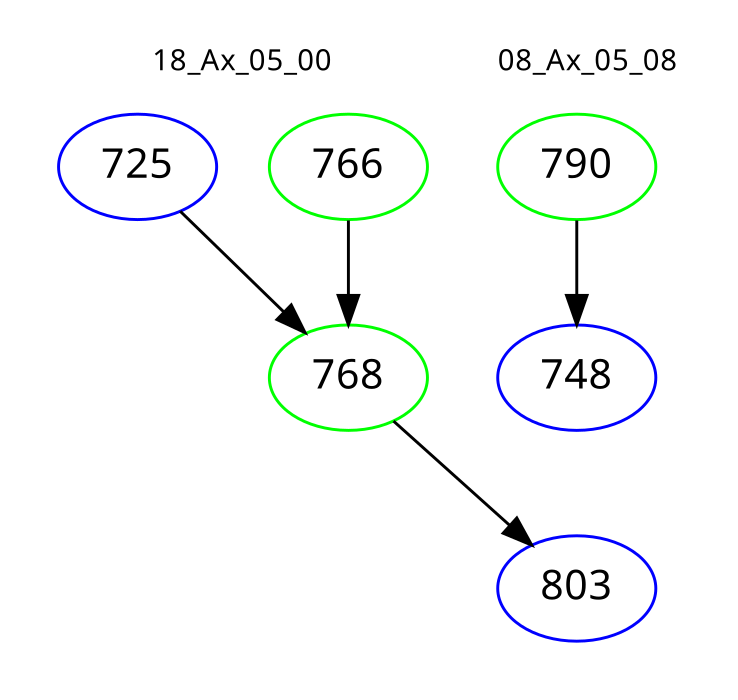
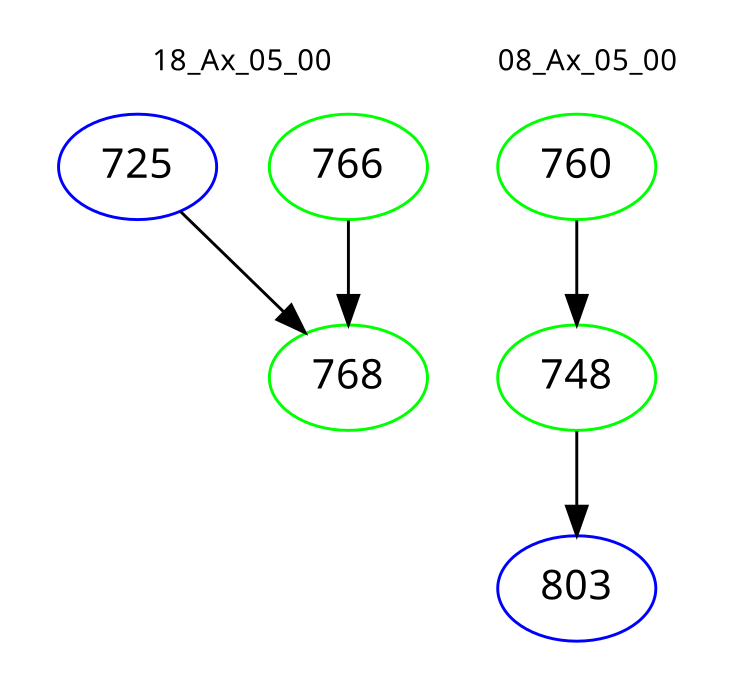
cluster "08_Ax_05_08": label "08_Ax_05_08" -> "08_Ax_05_00"
node "790": label "790" -> "760"
node "748": color blue -> green
edge "768" -> "803": now "748" -> "803"
